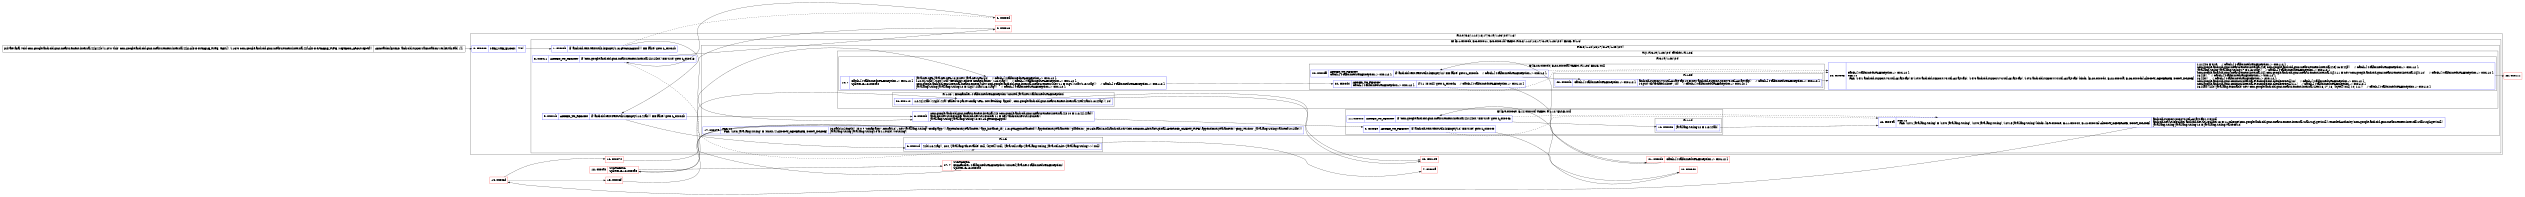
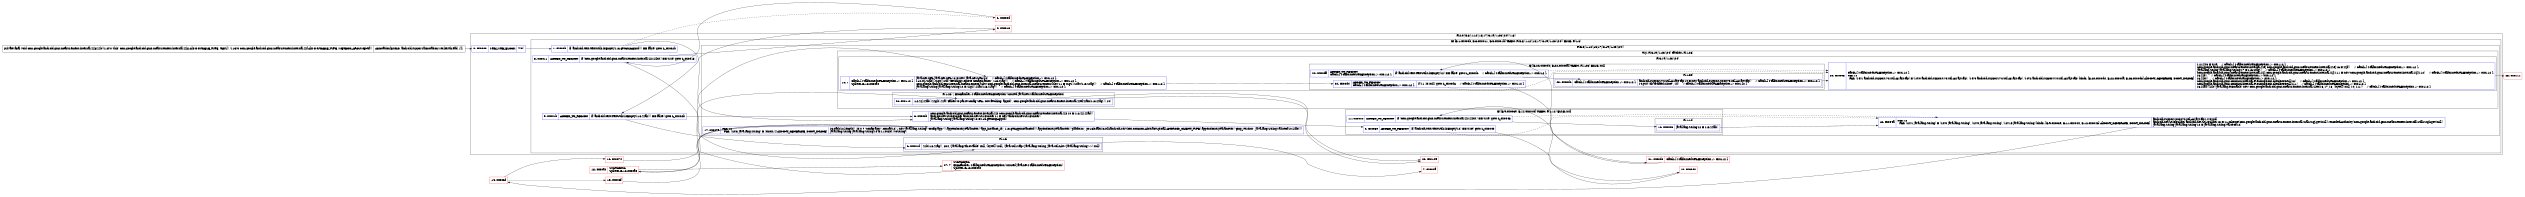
edge "3: 0x0011" -> "6: 0x001d": style dashed -> solid
